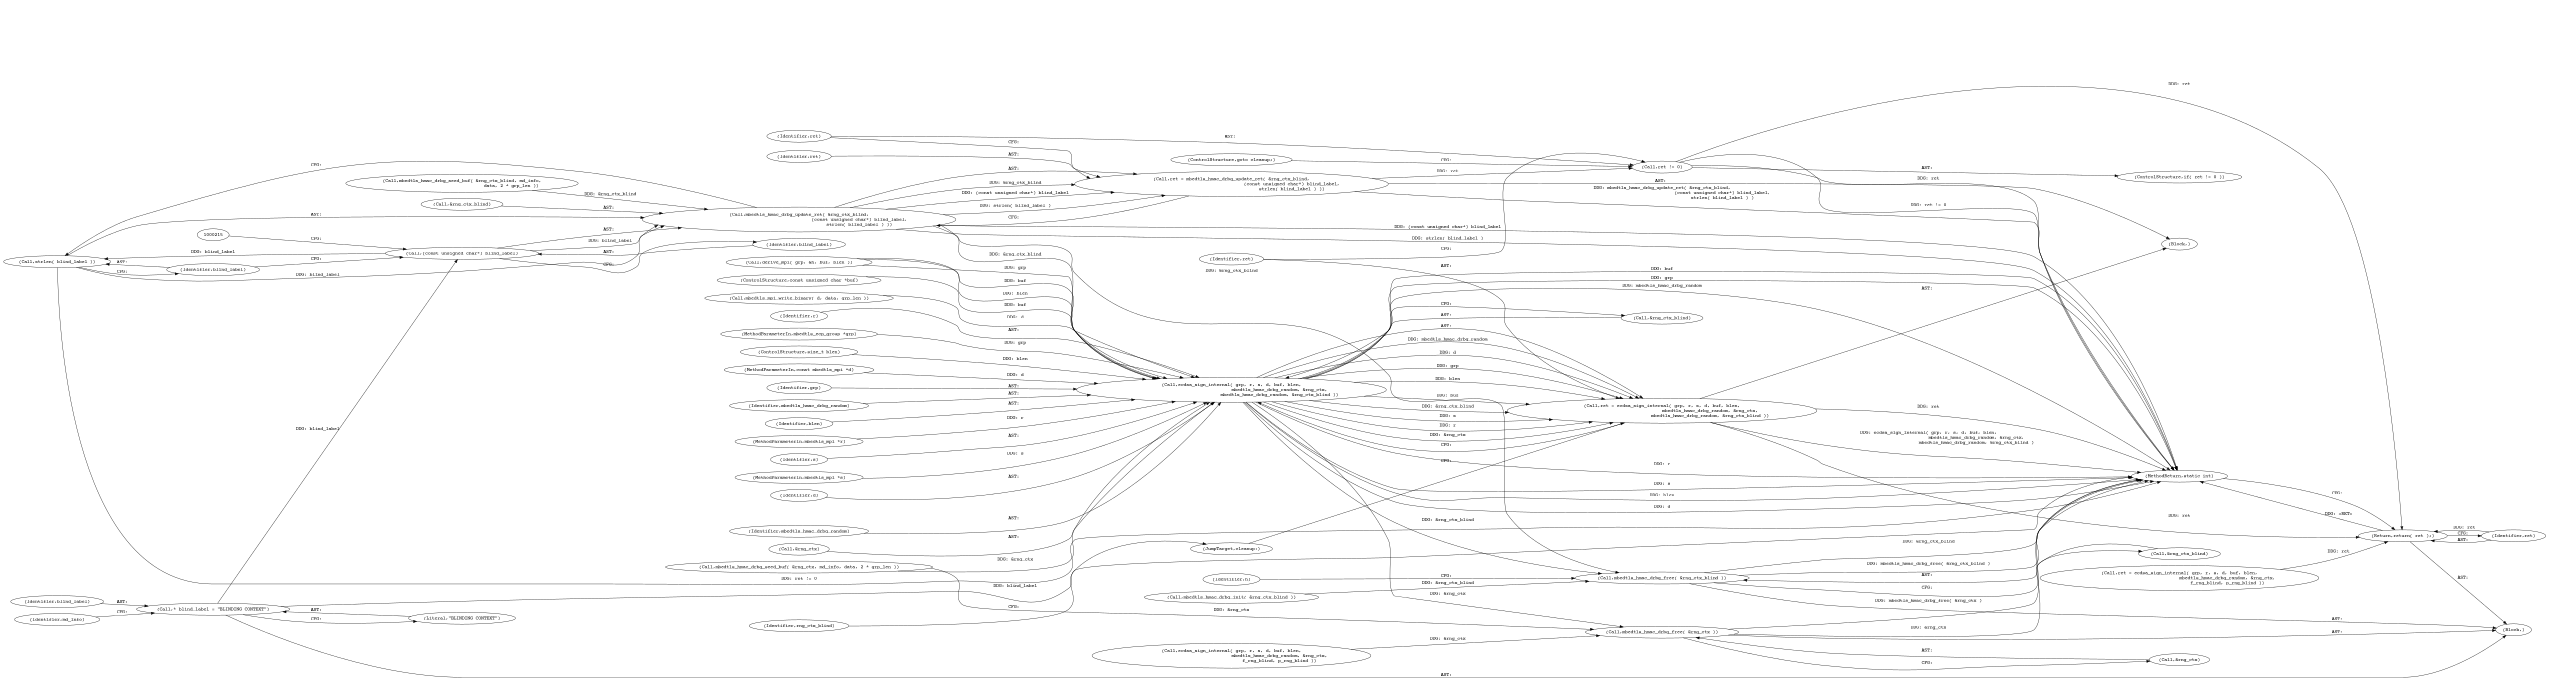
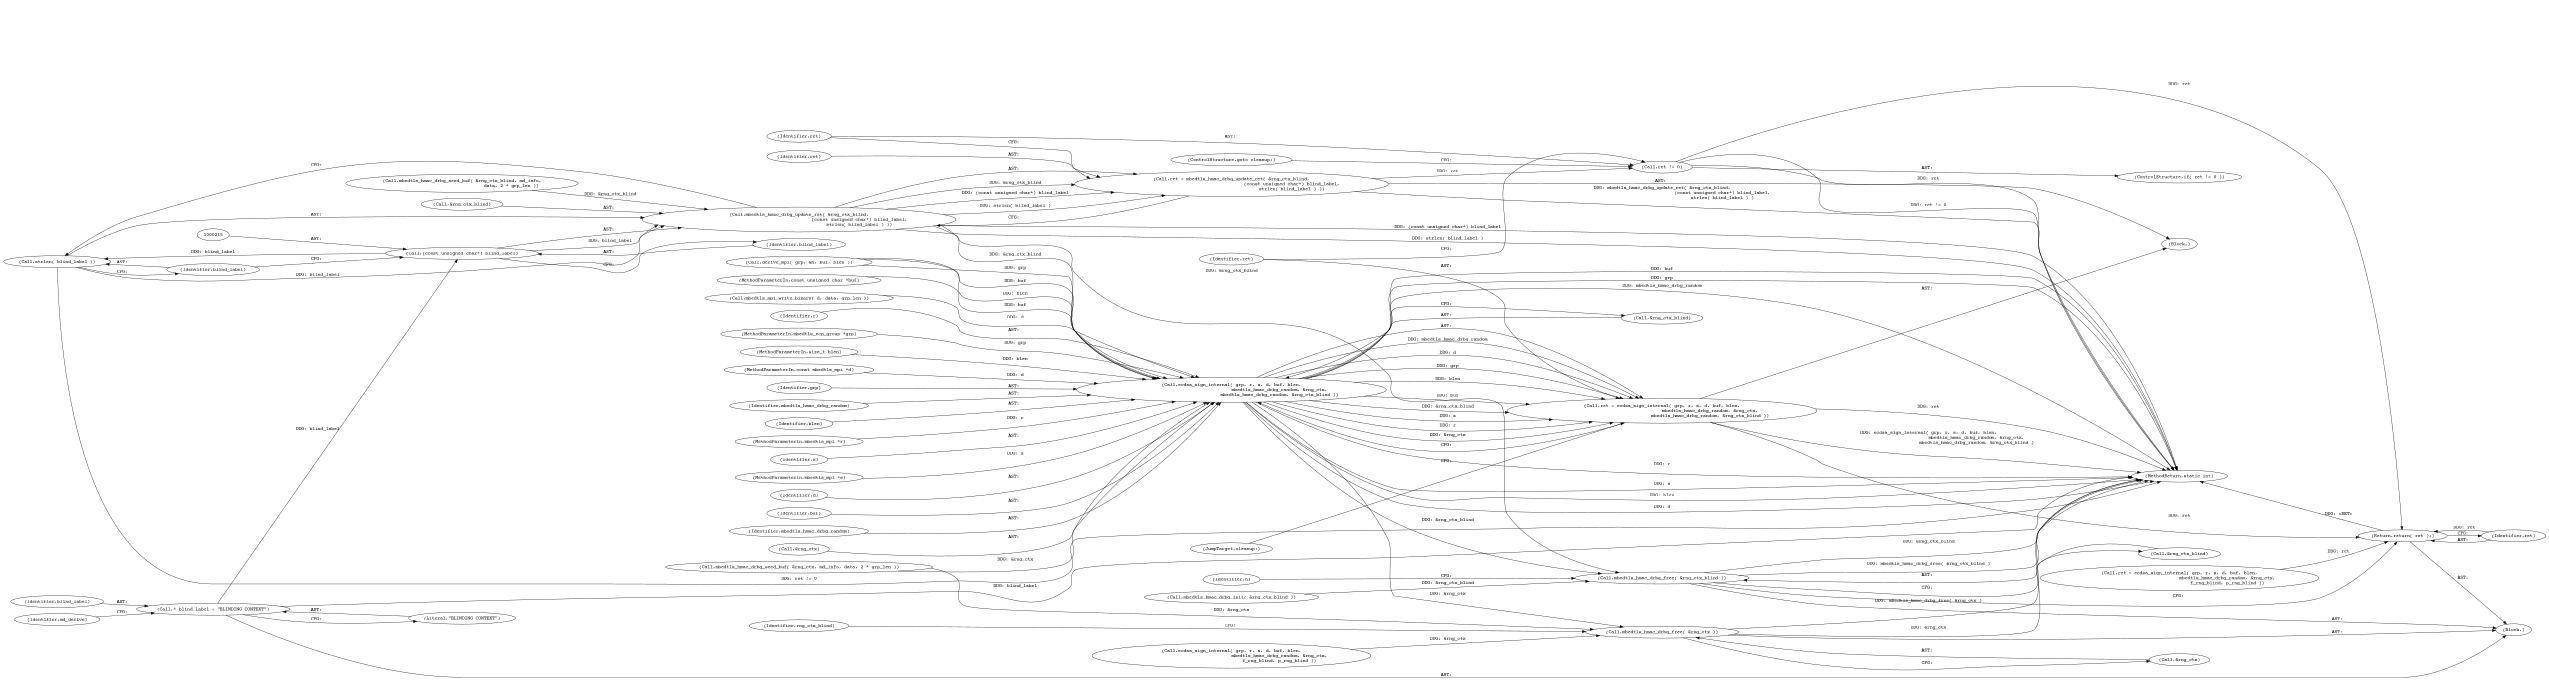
edge "1000215" -> "(Call,(const unsigned char*) blind_label)": label "CFG: " -> "AST: "
node "(ControlStructure,const unsigned char *buf)": label "(ControlStructure,const unsigned char *buf)" -> "(MethodParameterIn,const unsigned char *buf)"
node "(ControlStructure,size_t blen)": label "(ControlStructure,size_t blen)" -> "(MethodParameterIn,size_t blen)"
edge "(MethodReturn,static int)" -> "(Return,return( ret );)": now "(Call,mbedtls_hmac_drbg_free( &rng_ctx_blind ))" -> "(Return,return( ret );)"
node "(Identifier,buf)": added
edge "(Identifier,rng_ctx_blind)" -> "(JumpTarget,cleanup:)": now "(Identifier,rng_ctx_blind)" -> "(Call,mbedtls_hmac_drbg_free( &rng_ctx ))"
node "(Identifier,md_info)": label "(Identifier,md_info)" -> "(Identifier,md_derive)"
